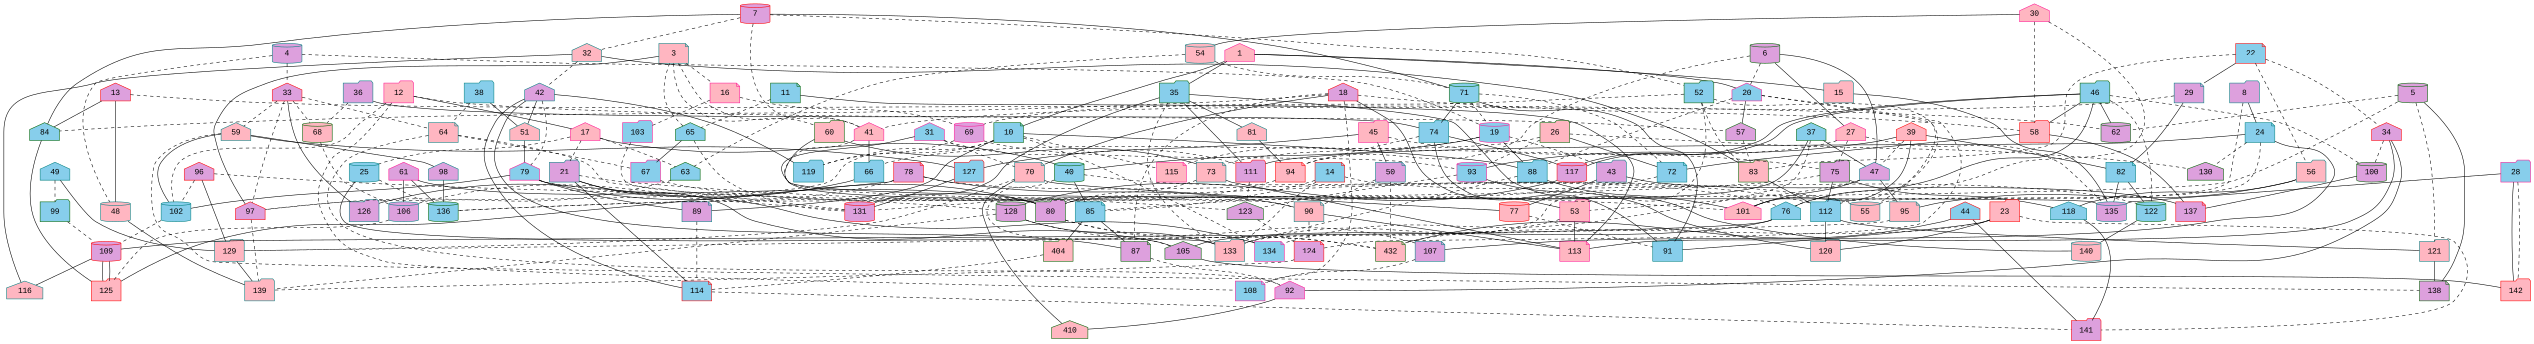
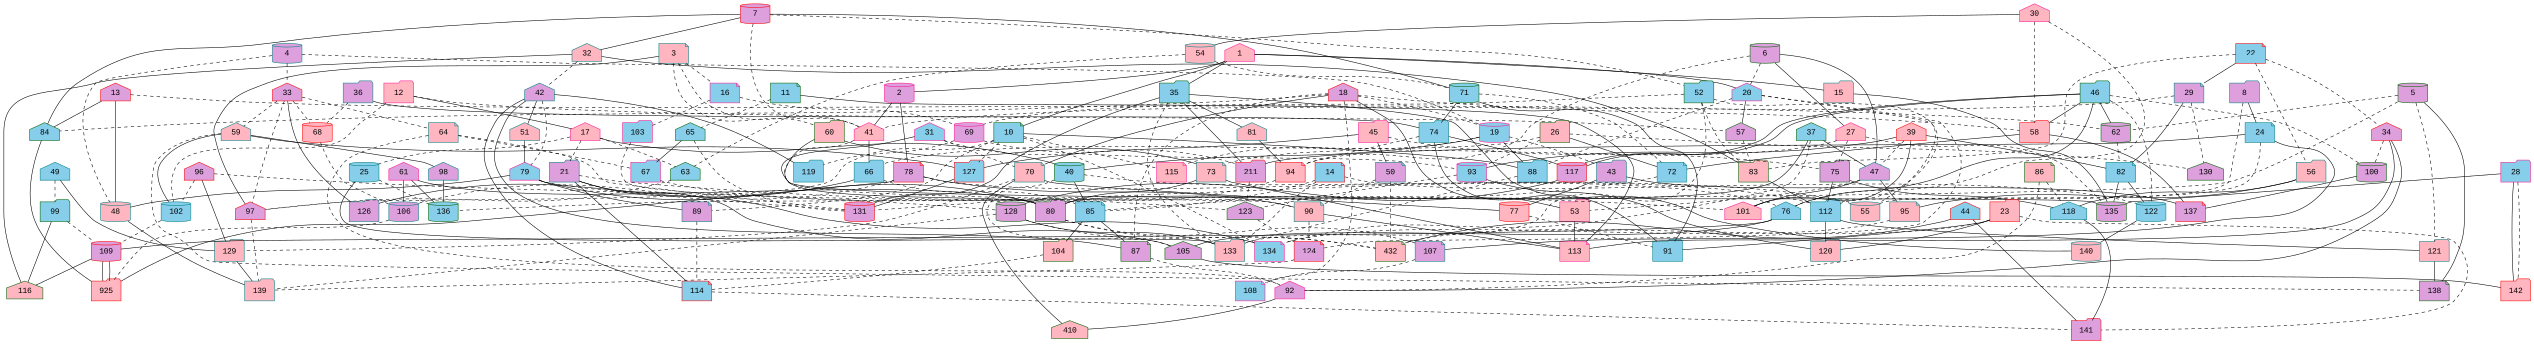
edge "7" -- "32": style dashed -> solid
node "38": removed
node "16": fillcolor lightpink -> skyblue
node "2": added
edge "3" -- "65": removed
edge "71" -- "19": now "18" -- "19"
node "68": color darkgreen -> red
edge "10" -- "119": now "10" -- "127"
edge "24" -- "130": now "29" -- "130"
edge "62" -- "82": added
node "111": label "111" -> "211"
node "86": added
edge "79" -- "102": now "79" -- "48"
edge "66" -- "85": added
edge "73" -- "80": style dashed -> solid
edge "88" -- "101": removed
edge "75" -- "136": removed
edge "10" -- "89": style solid -> dashed
node "135": color teal -> darkgreen
node "122": color darkgreen -> teal
edge "53" -- "133": removed
edge "95" -- "129": now "95" -- "134"
node "404": label "404" -> "104"
edge "99" -- "116": added
edge "12" -- "108": removed
node "116": color teal -> darkgreen
node "125": label "125" -> "925"
